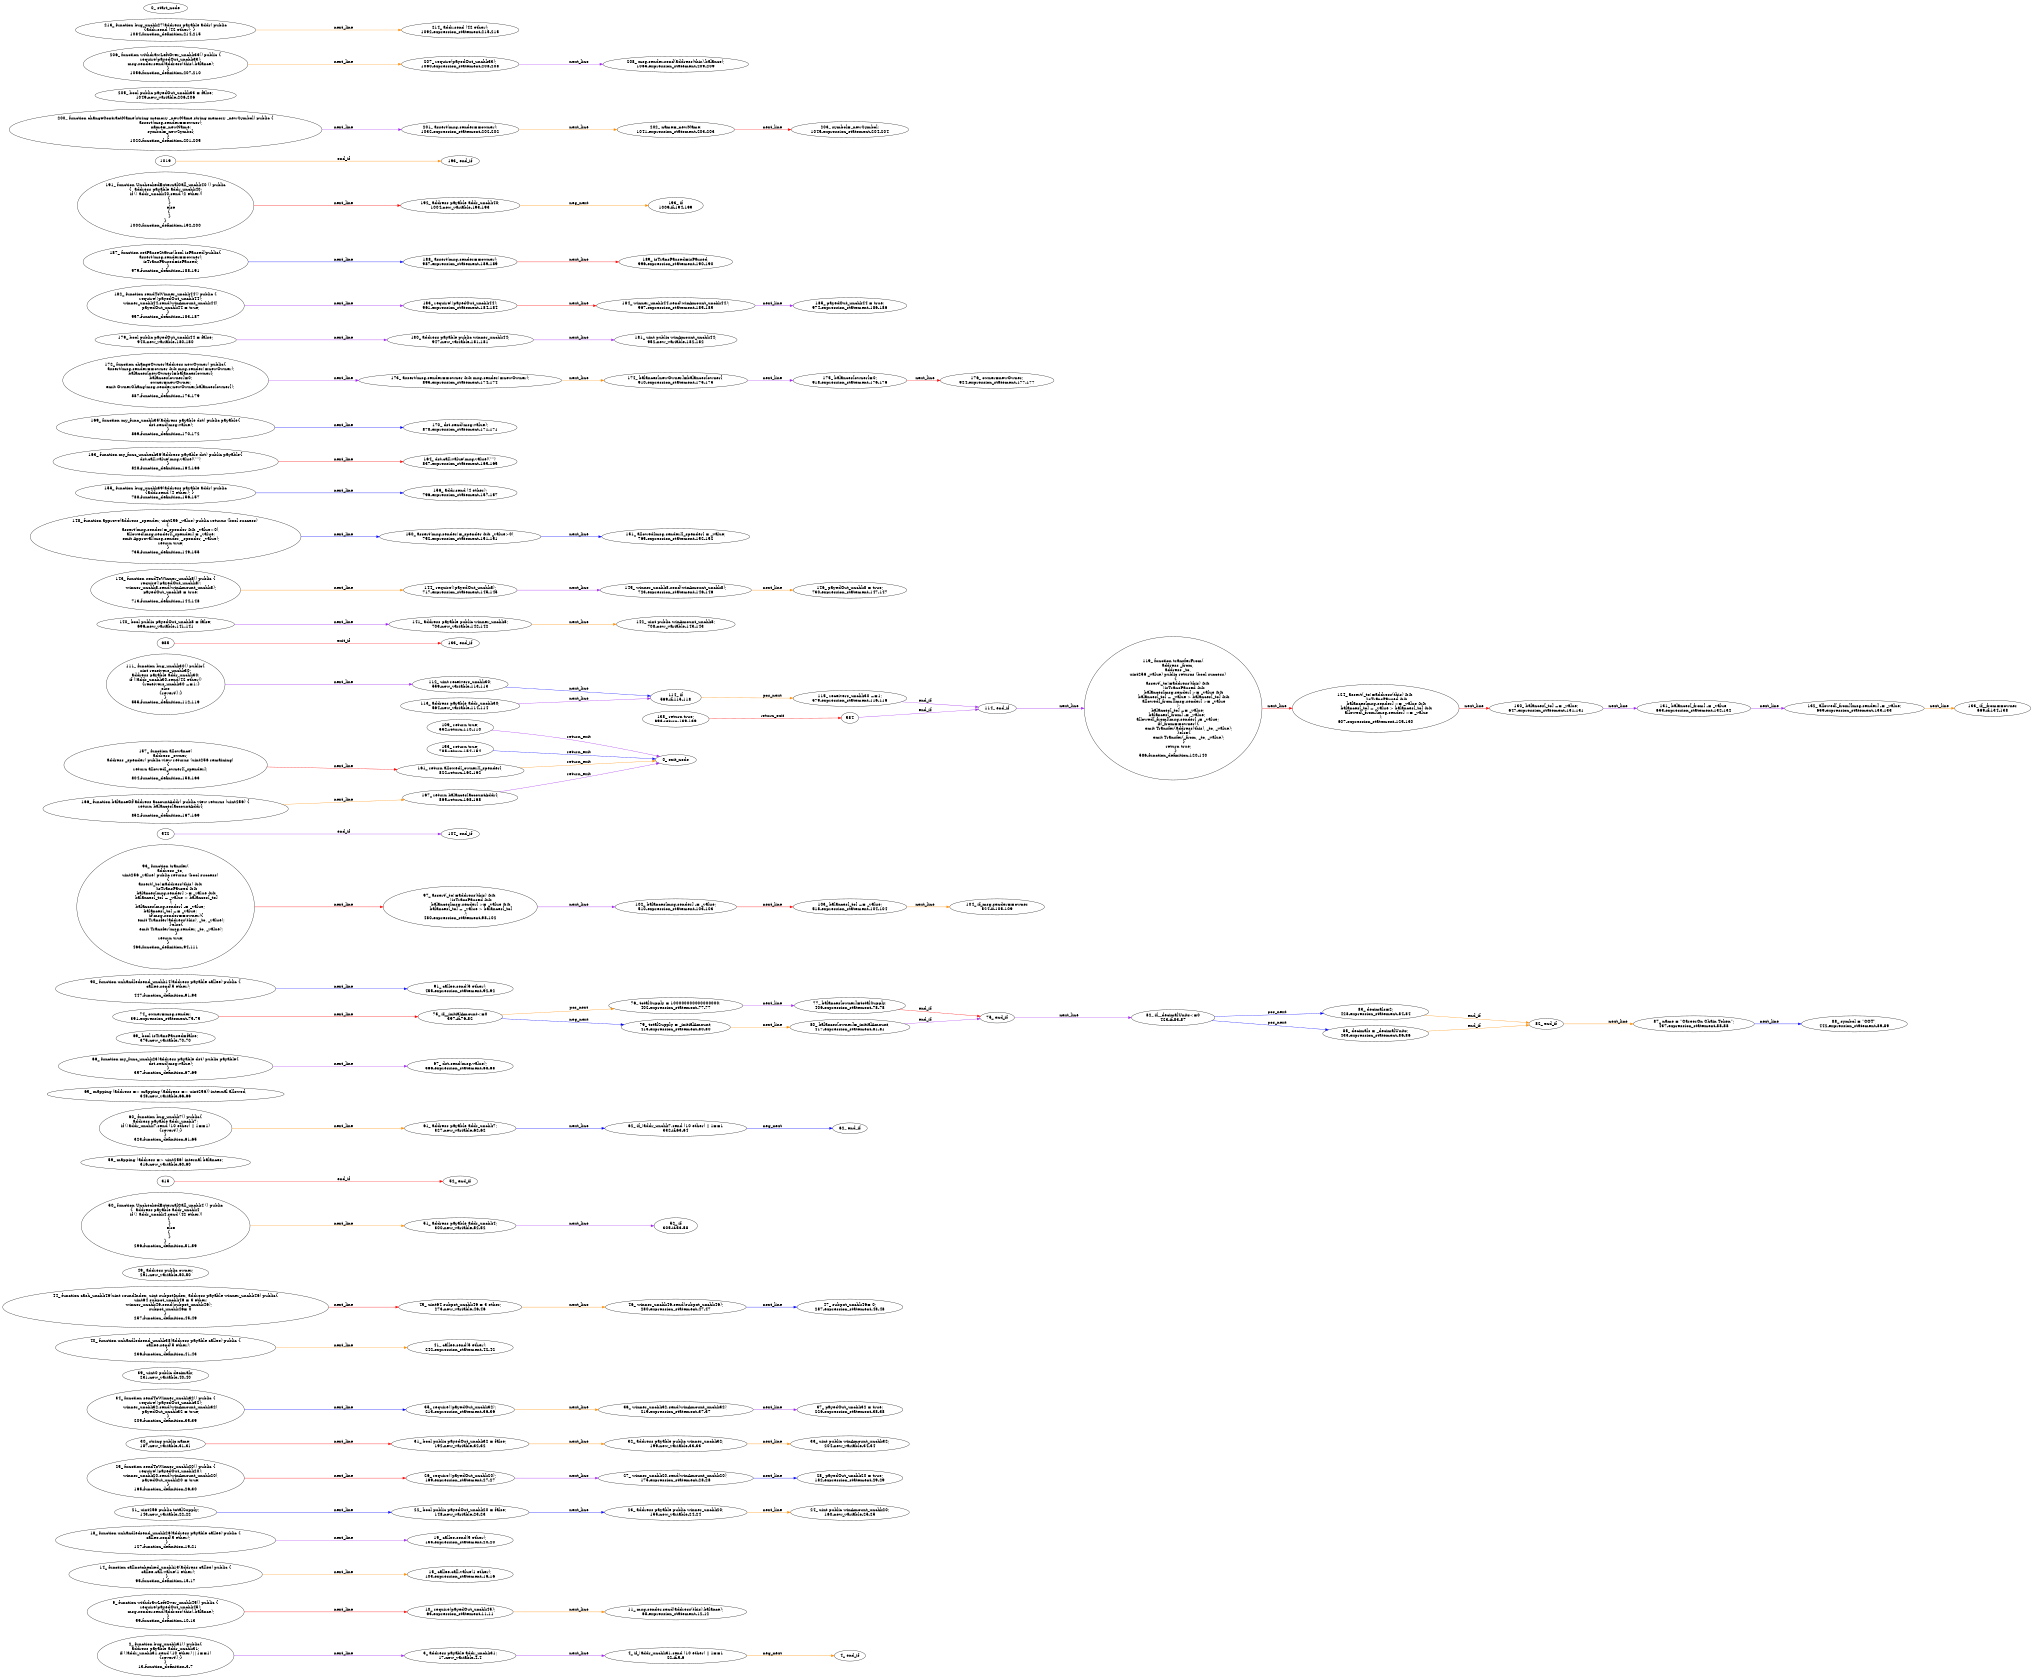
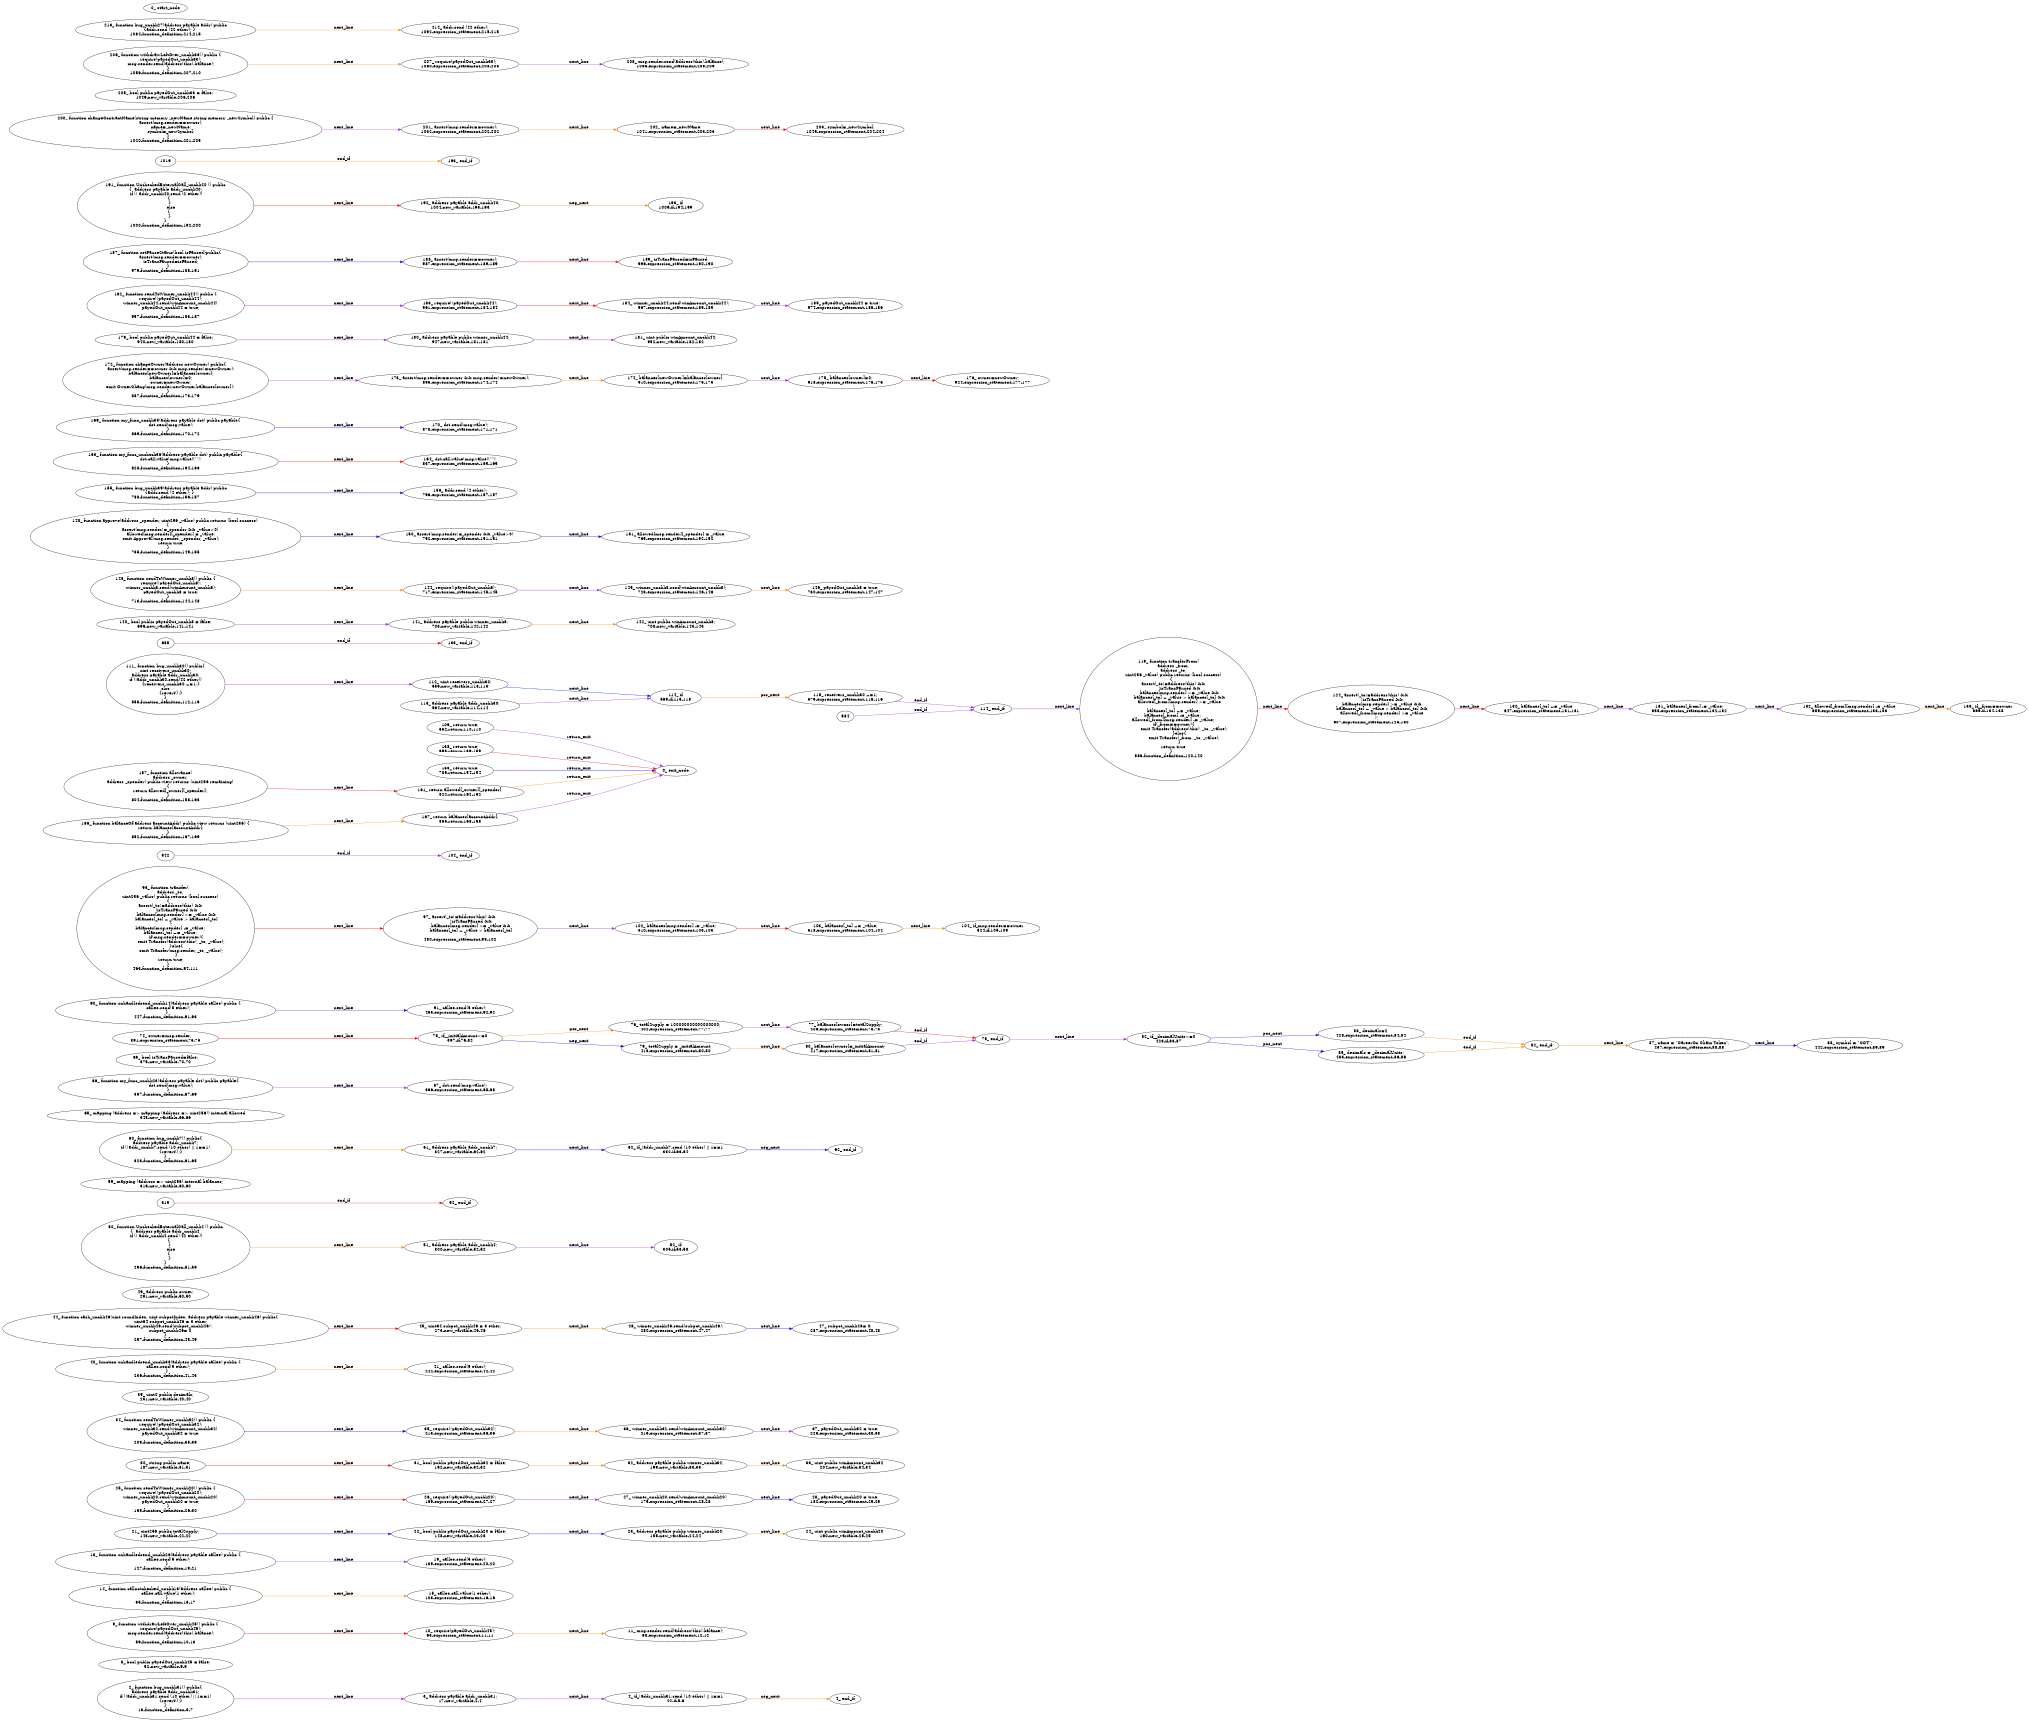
edge "685" -> "133_ end_if": label "exit_if" -> "end_if"
edge "138_ return true; 693-return-139-139" -> "584": now "138_ return true; 693-return-139-139" -> "0_ exit_node"
node "8_ bool public payedOut_unchk45 = false; 52-new_variable-9-9": added
